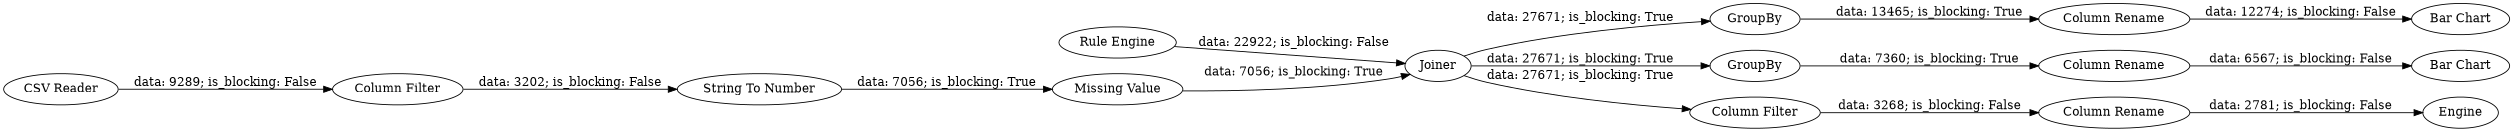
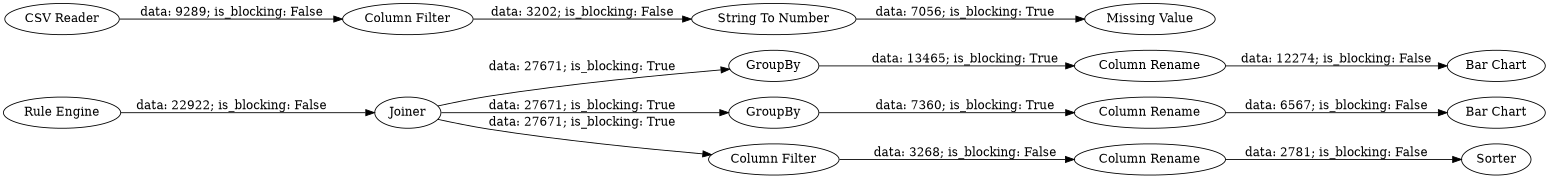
edge "Missing Value" -> "Joiner": removed, label "data: 7056; is_blocking: True"
node "Engine": label "Engine" -> "Sorter"
